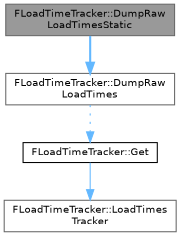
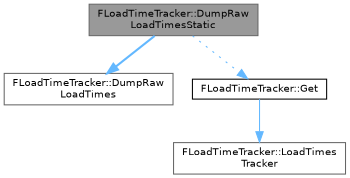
edge "FLoadTimeTracker::DumpRaw LoadTimes" -> "FLoadTimeTracker::Get": now "FLoadTimeTracker::DumpRaw LoadTimesStatic" -> "FLoadTimeTracker::Get"
